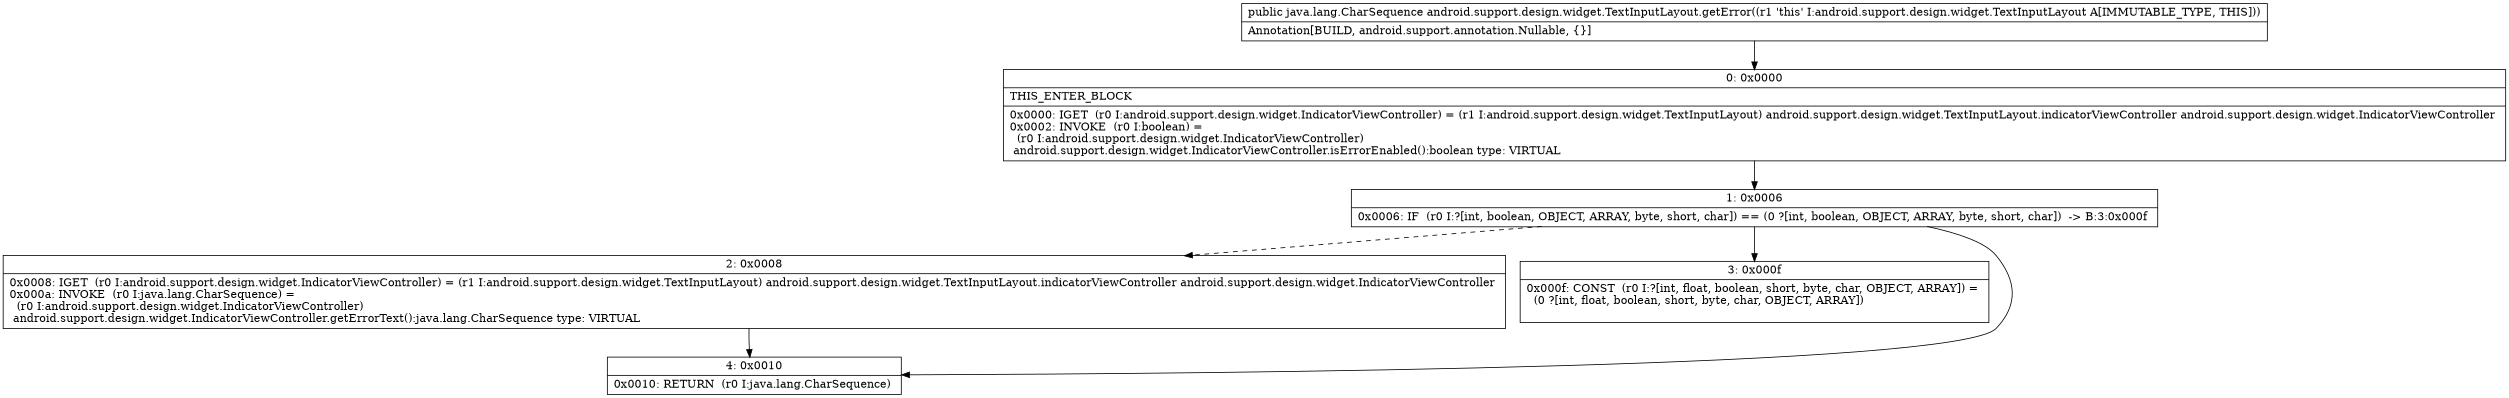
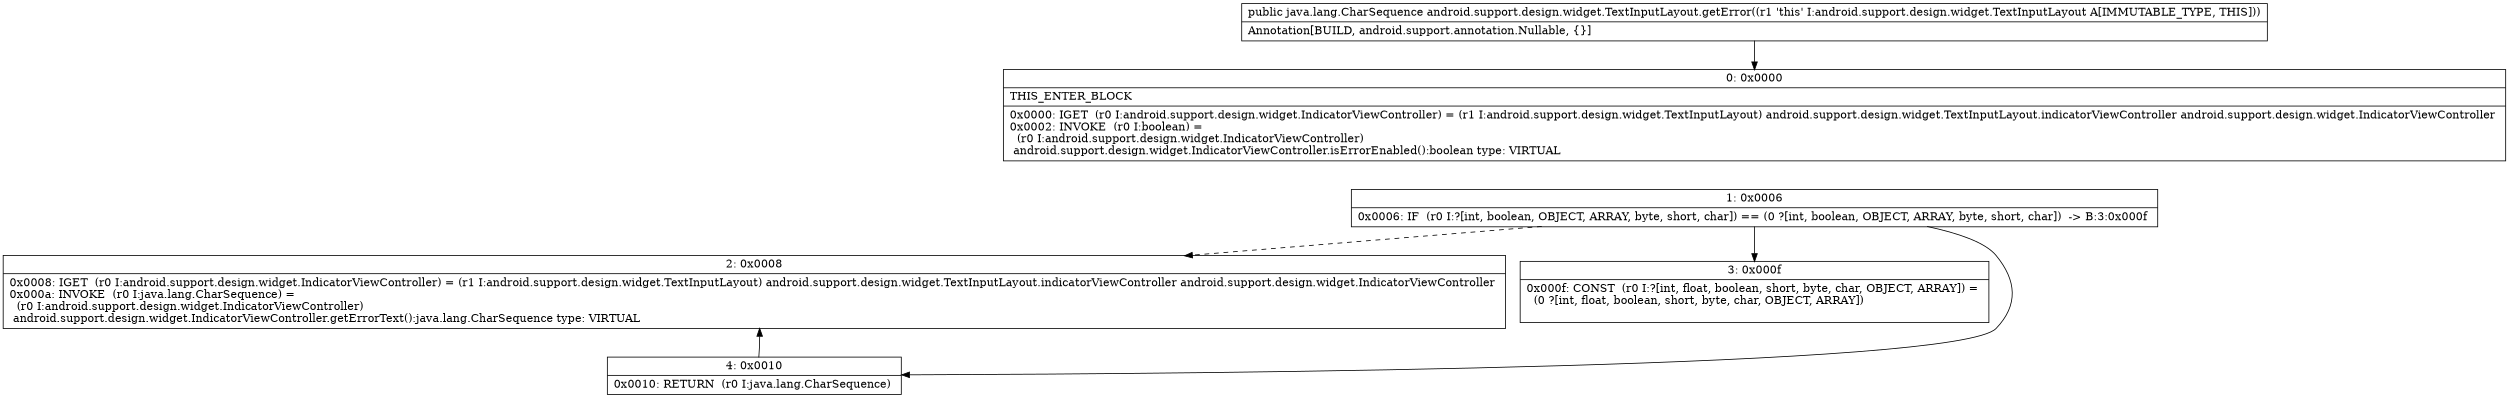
edge "0: 0x0000" -> "1: 0x0006": removed
edge "2: 0x0008" -> "4: 0x0010": reversed
